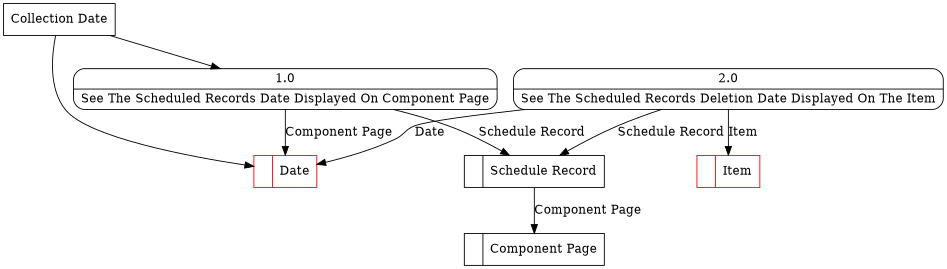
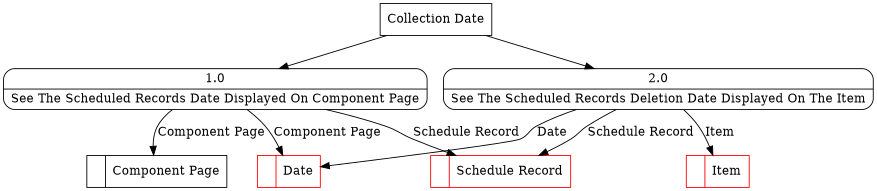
edge "Collection Date" -> "Date": now "Collection Date" -> "2.0"
node "Schedule Record": color black -> red
edge "Schedule Record" -> "Component Page": now "1.0" -> "Component Page"
